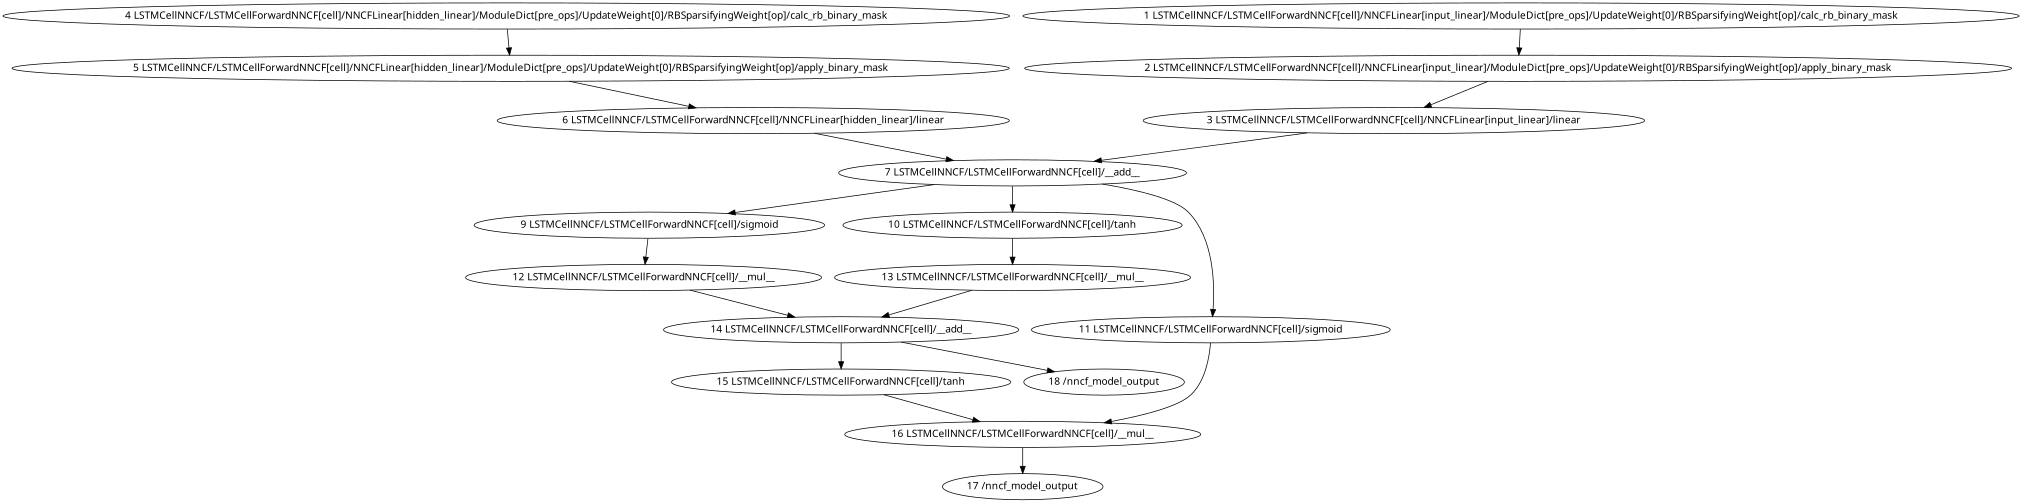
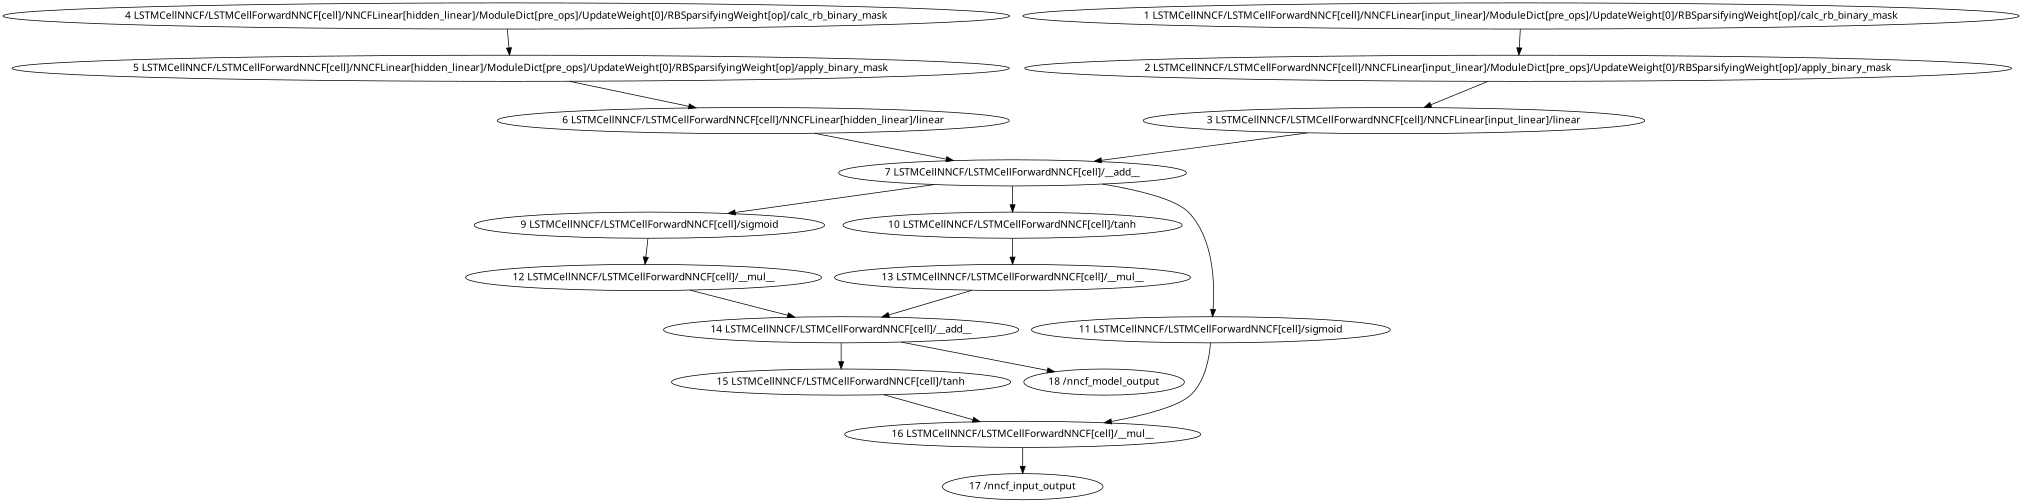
node "17 /nncf_model_output": label "17 /nncf_model_output" -> "17 /nncf_input_output"
